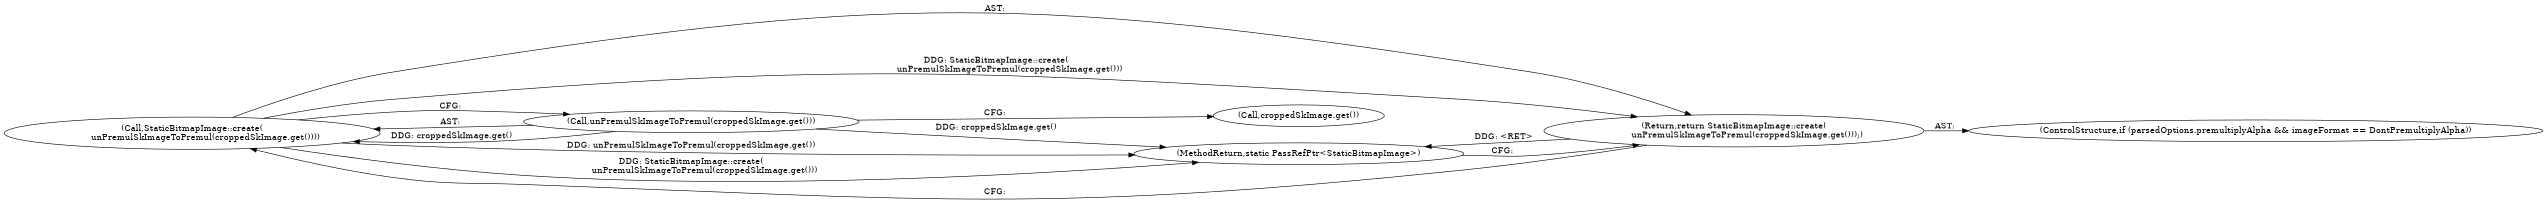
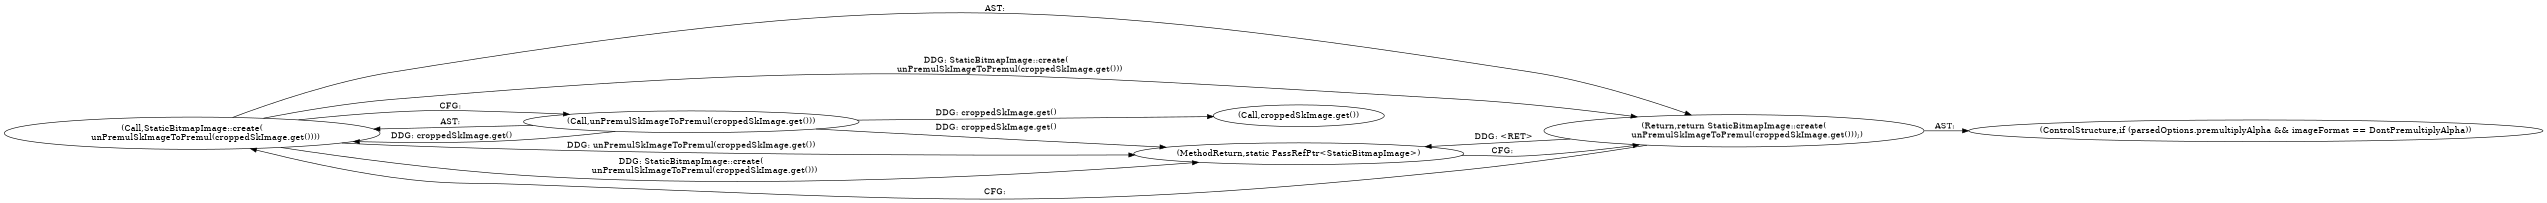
edge "(Call,unPremulSkImageToPremul(croppedSkImage.get()))" -> "(Call,croppedSkImage.get())": label "CFG: " -> "DDG: croppedSkImage.get()"
